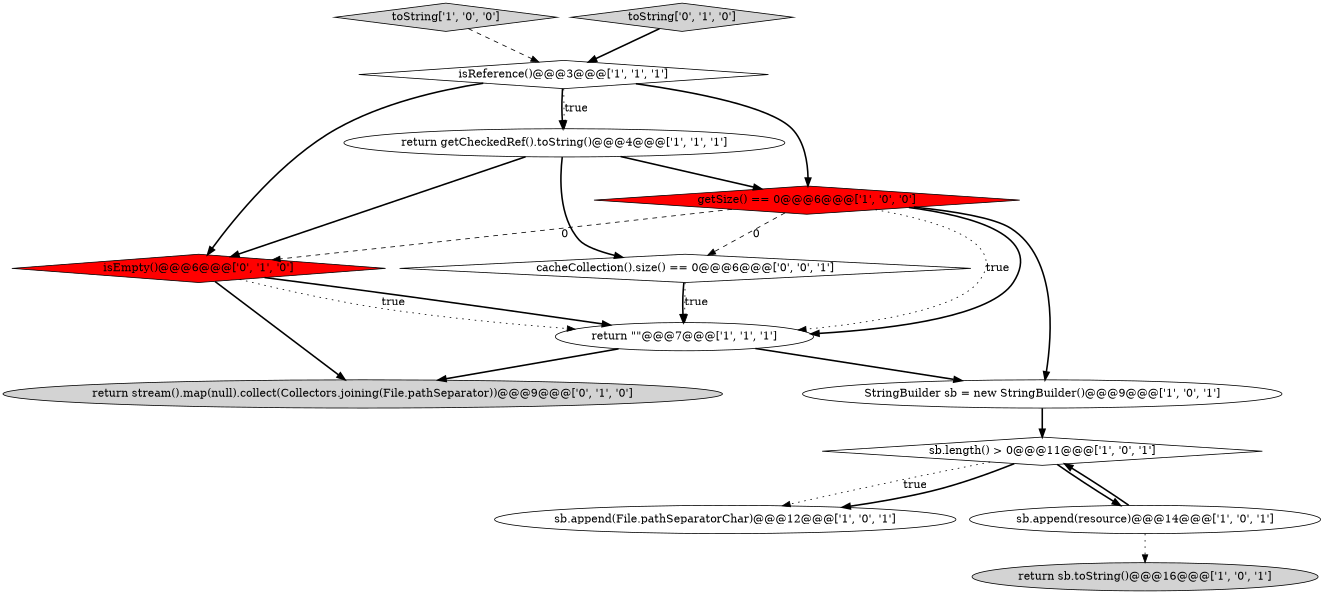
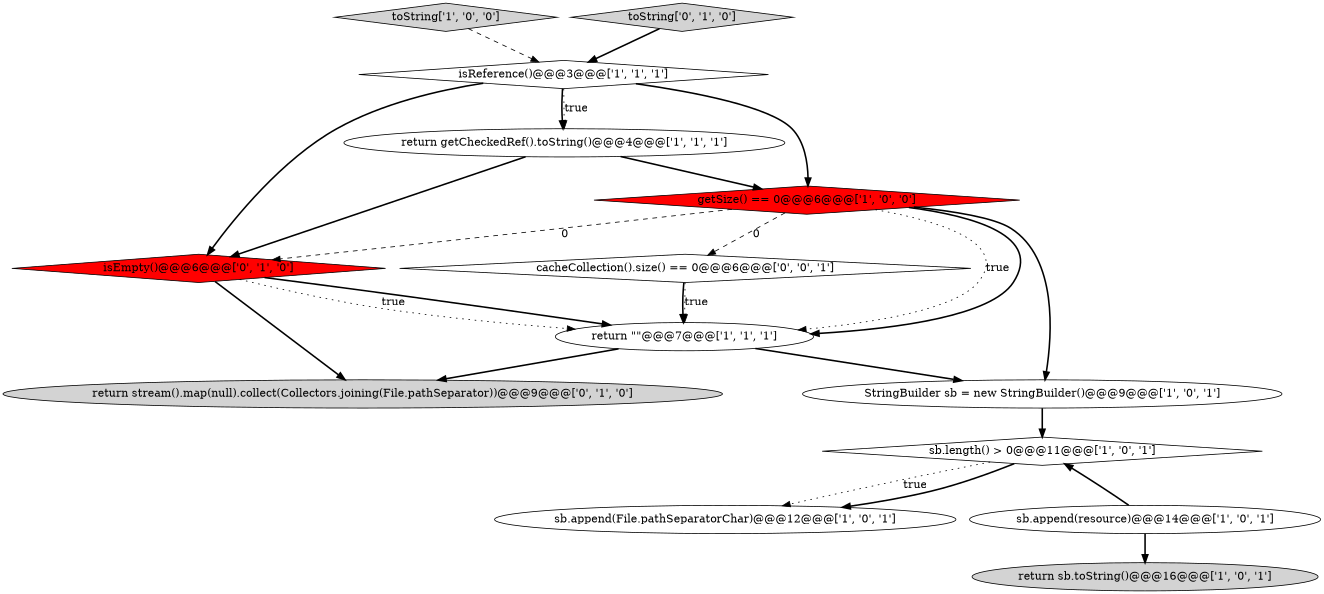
edge "return getCheckedRef().toString()@@@4@@@['1', '1', '1']" -> "cacheCollection().size() == 0@@@6@@@['0', '0', '1']": removed
edge "sb.length() > 0@@@11@@@['1', '0', '1']" -> "sb.append(resource)@@@14@@@['1', '0', '1']": removed
edge "sb.append(resource)@@@14@@@['1', '0', '1']" -> "return sb.toString()@@@16@@@['1', '0', '1']": style dotted -> bold
